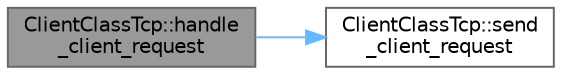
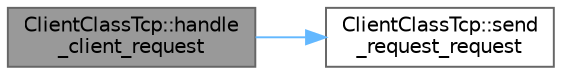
node "ClientClassTcp::send _client_request": label "ClientClassTcp::send _client_request" -> "ClientClassTcp::send _request_request"
